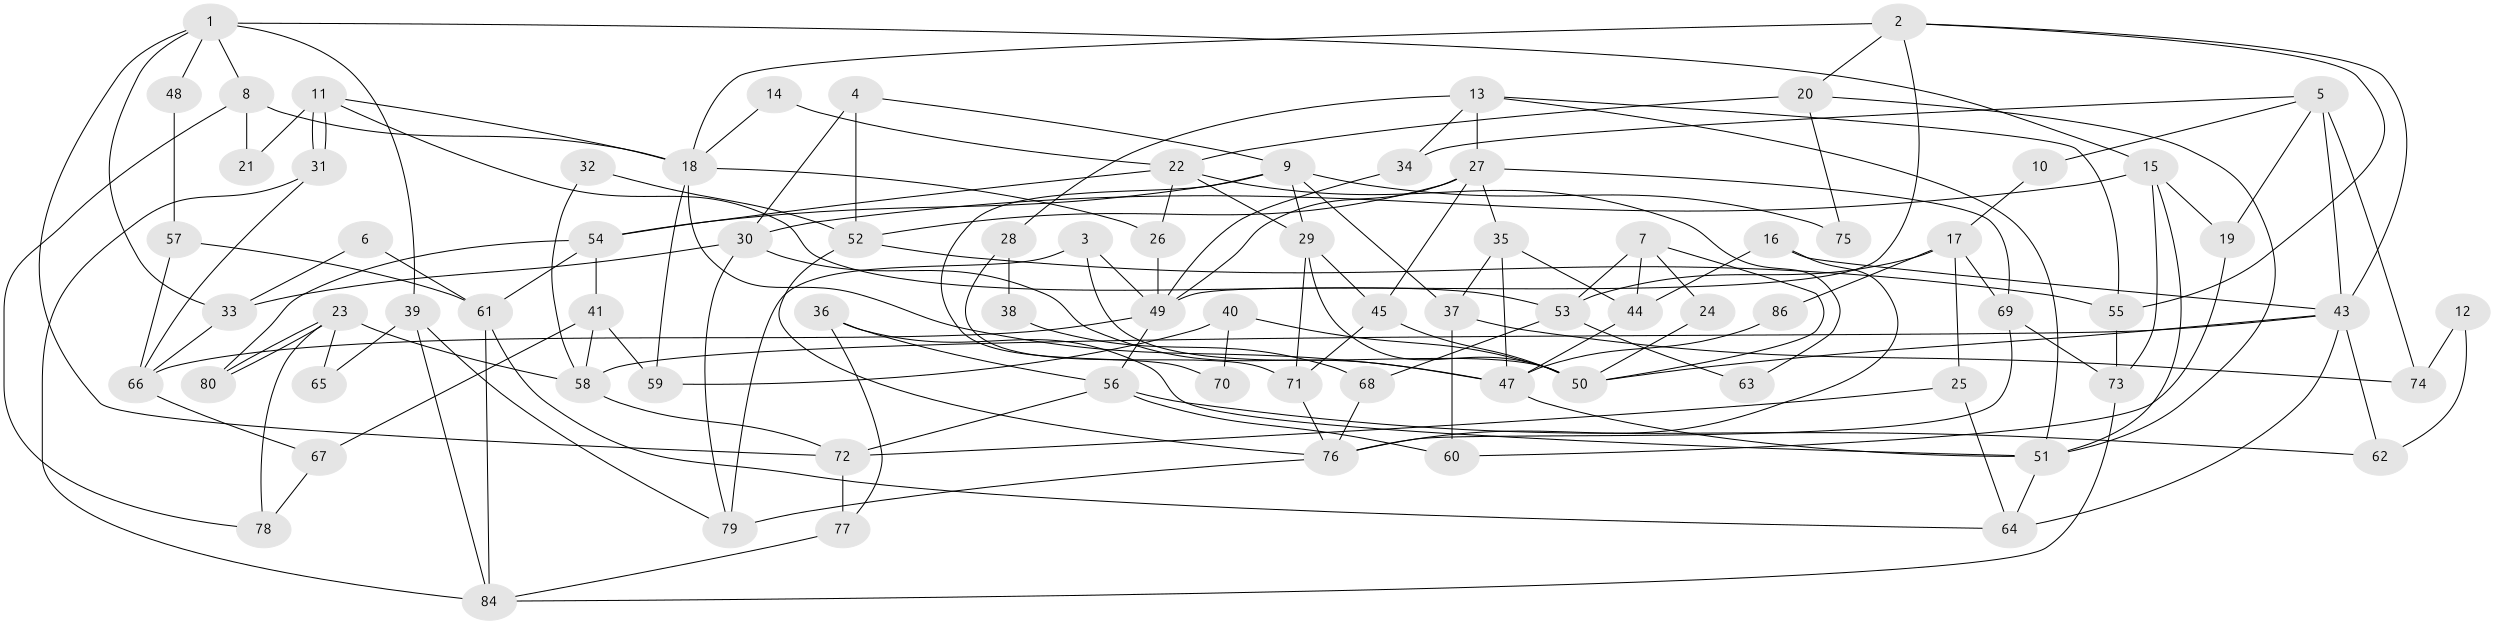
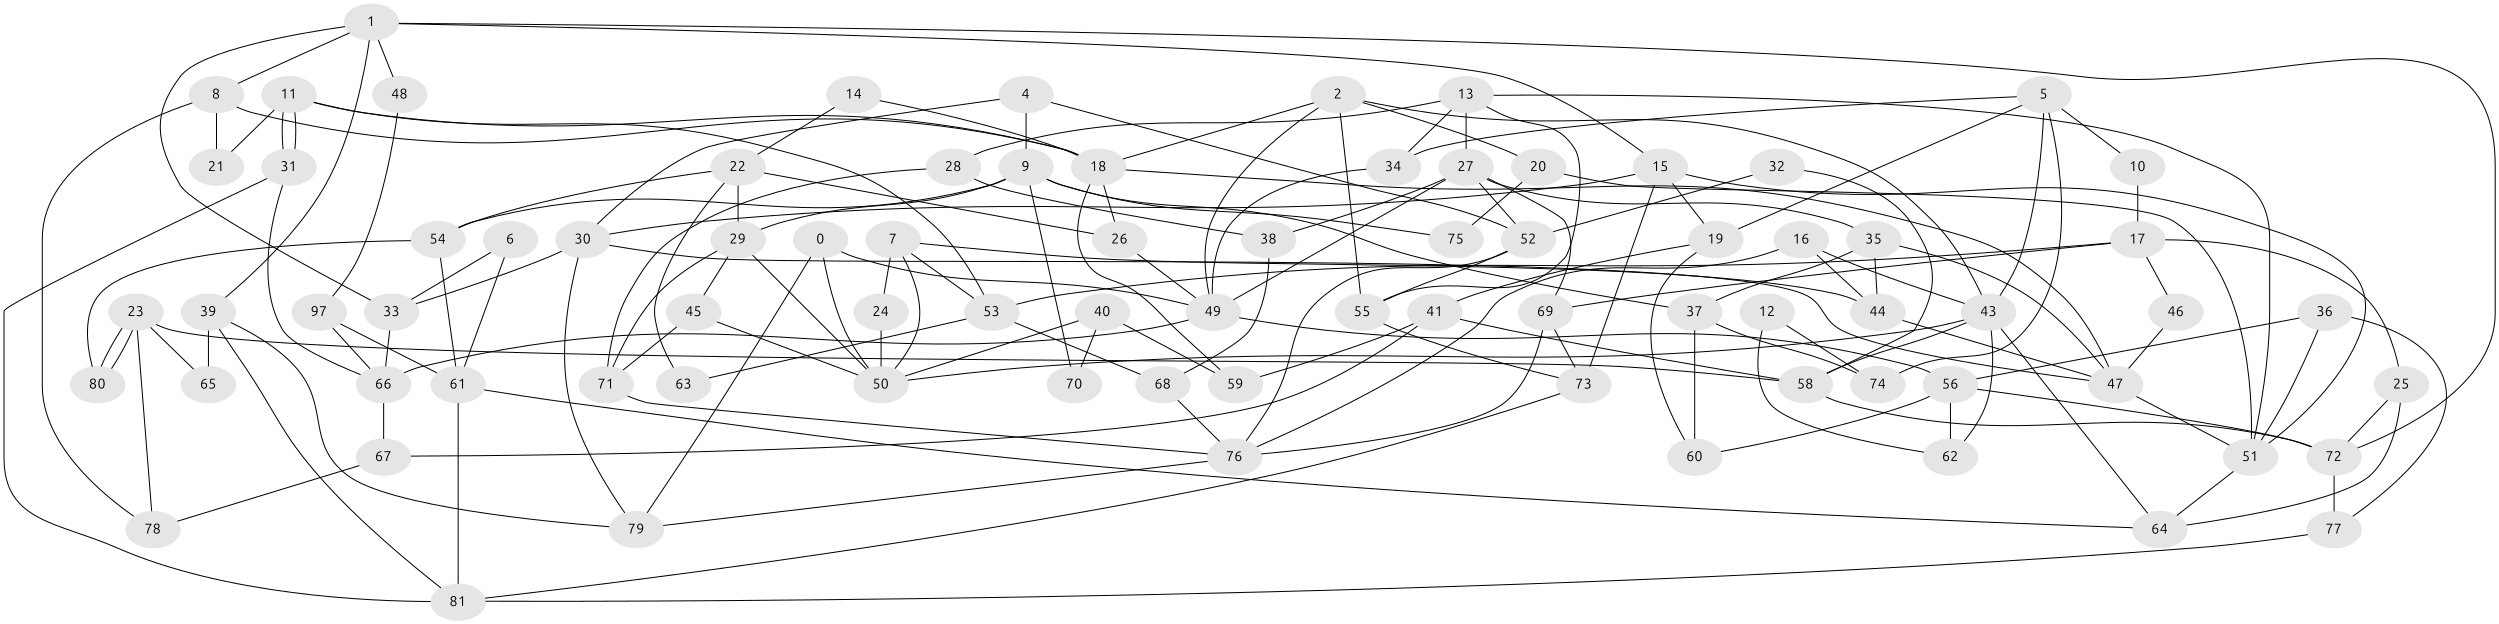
edge "20" -- "22": removed
node "57": label "57" -> "97"
node "3": label "3" -> "0"
edge "27" -- "45": now "27" -- "38"
edge "54" -- "41": now "19" -- "41"
node "86": label "86" -> "46"
node "84": label "84" -> "81"
